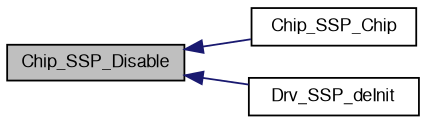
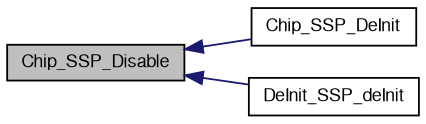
node "Chip_SSP_Chip": label "Chip_SSP_Chip" -> "Chip_SSP_DeInit"
node "Drv_SSP_deInit": label "Drv_SSP_deInit" -> "DeInit_SSP_deInit"
